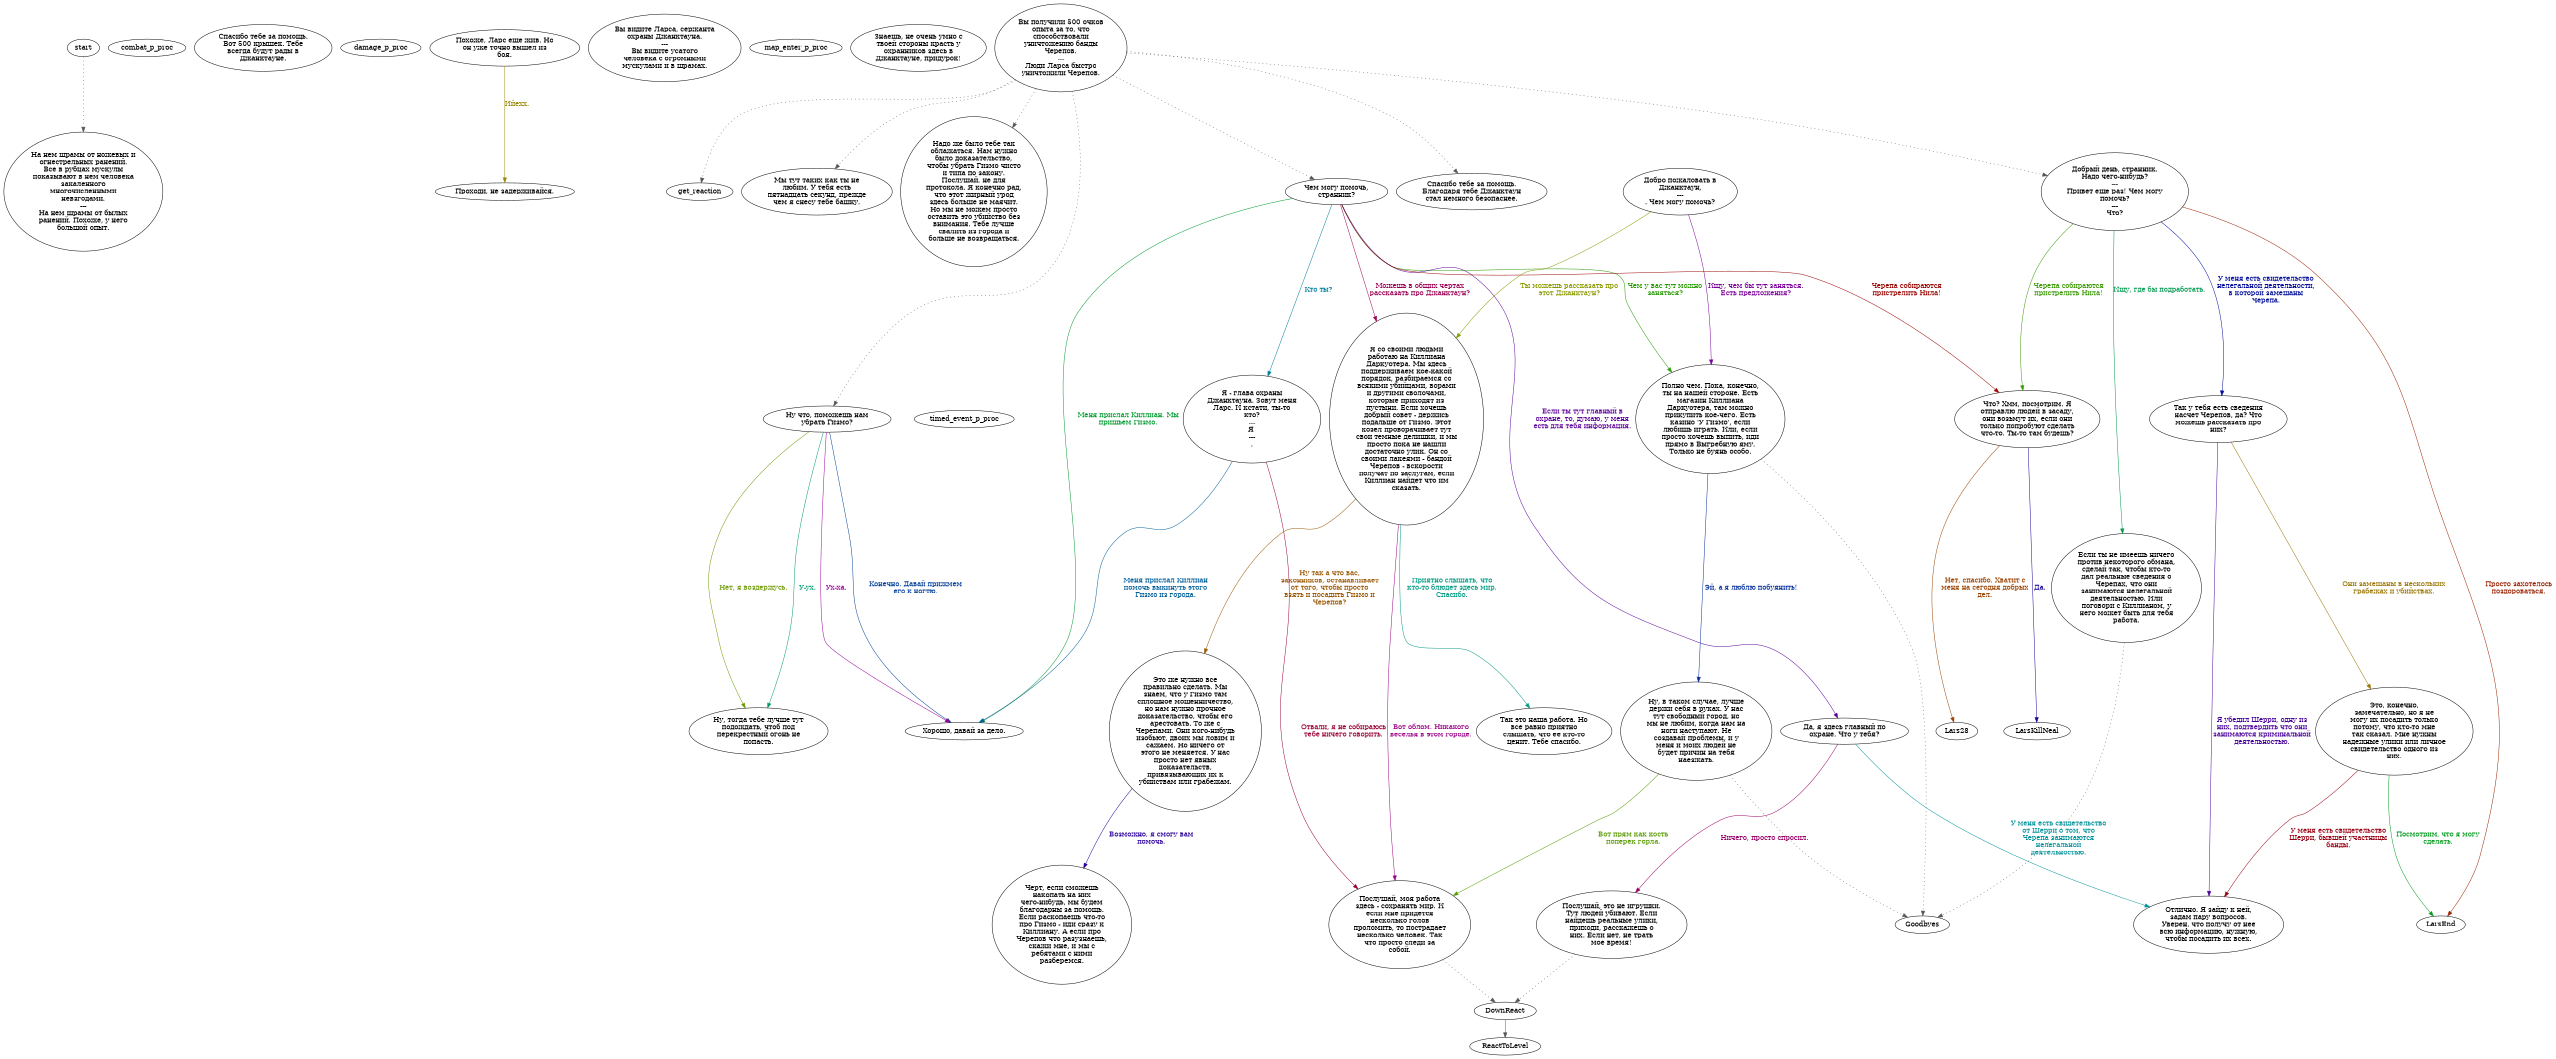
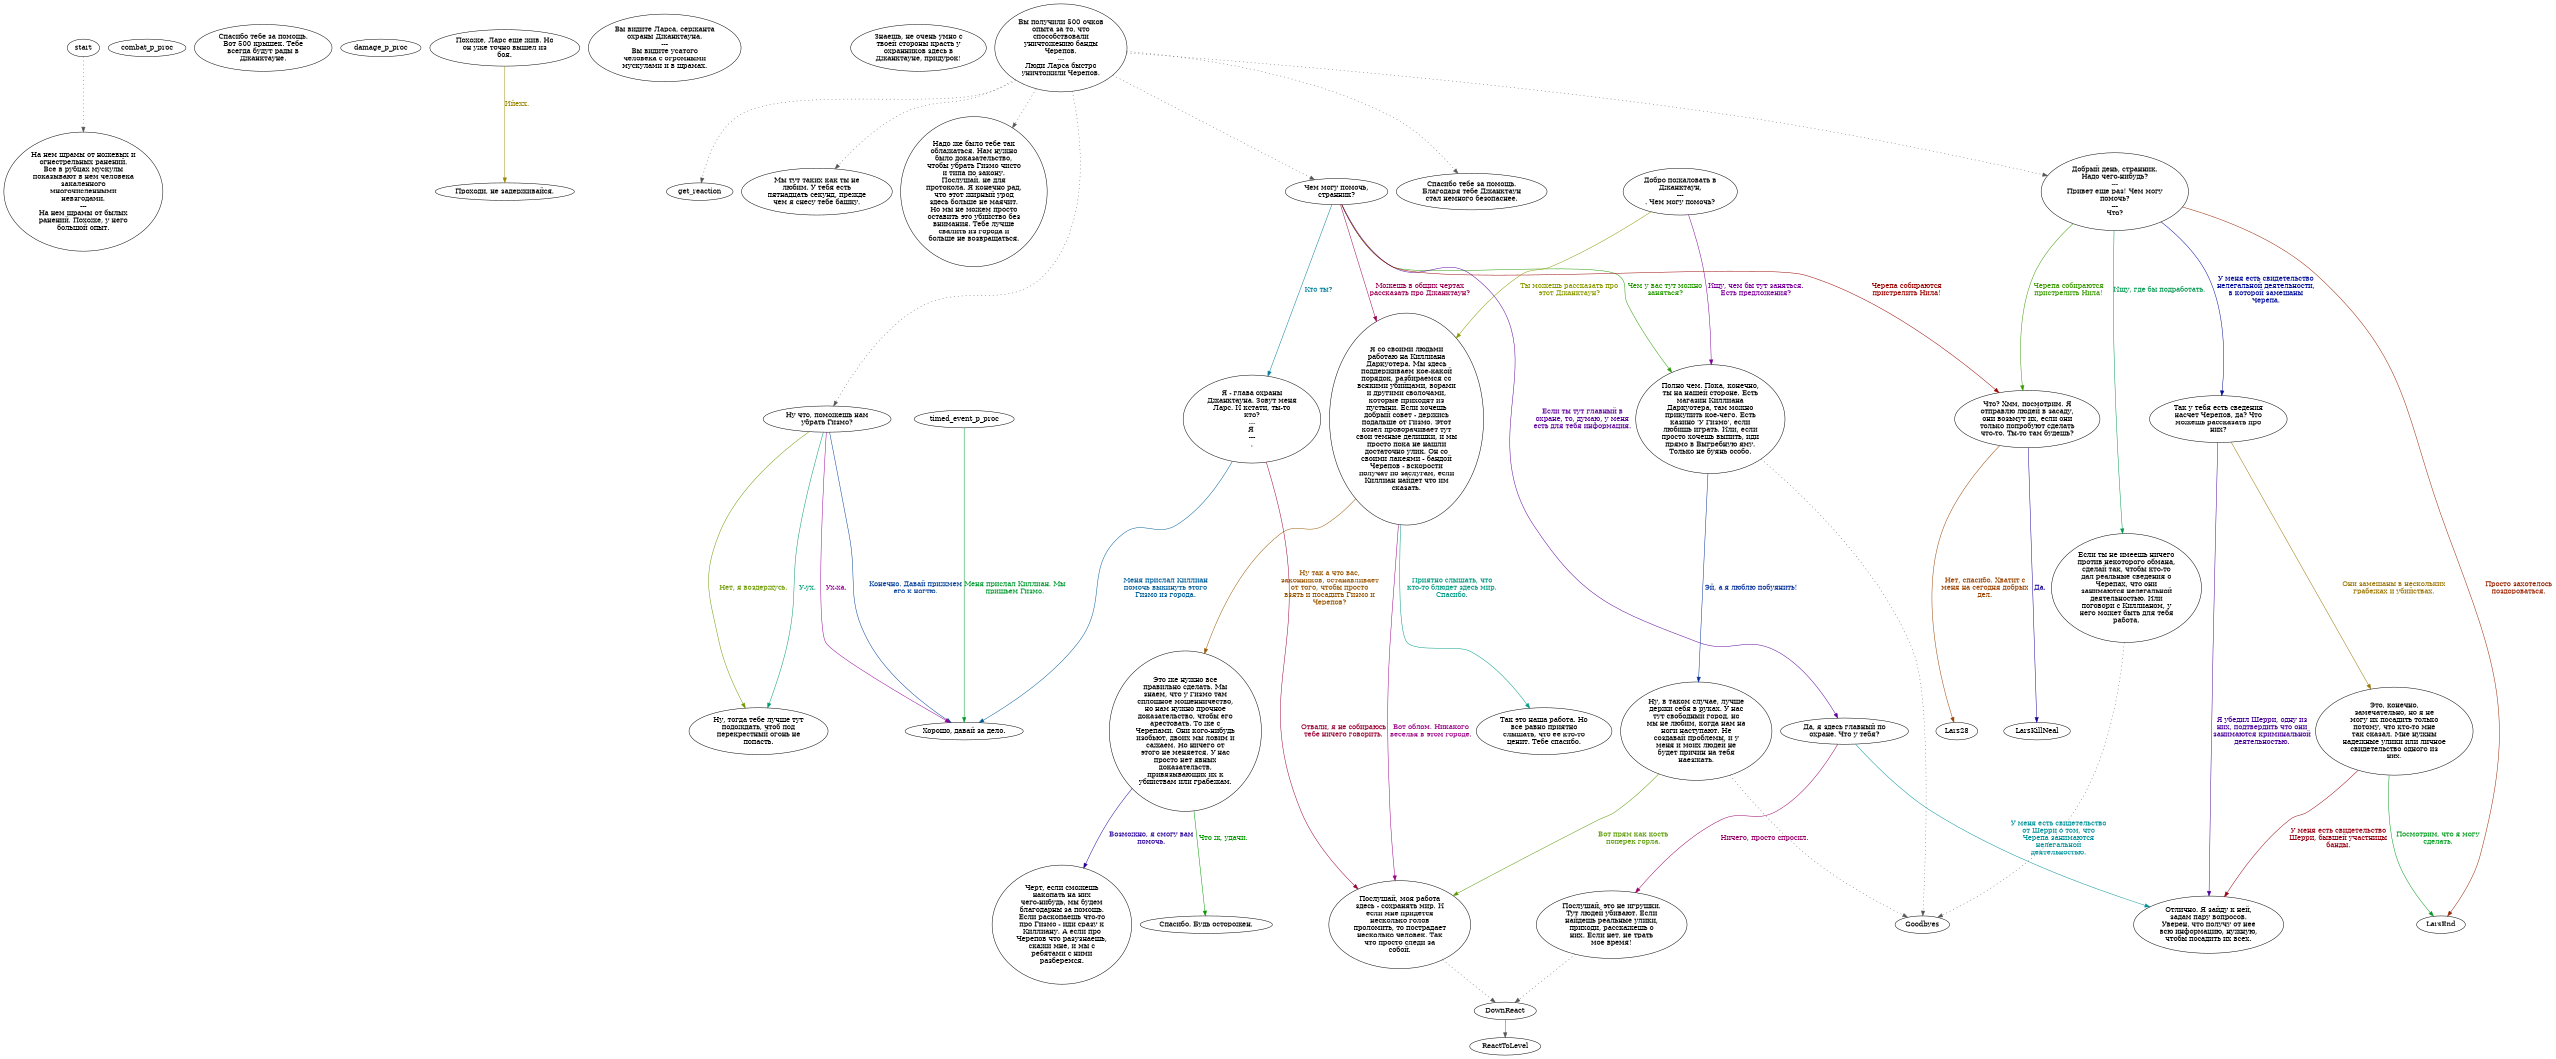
node "map_enter_p_proc": removed
edge "Чем могу помочь, странник?" -> "Хорошо, давай за дело.": now "timed_event_p_proc" -> "Хорошо, давай за дело."
node "Спасибо. Будь осторожен.": added
